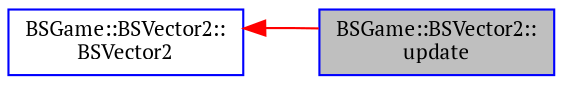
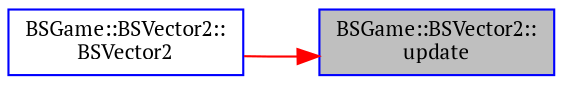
edge "BSGame::BSVector2:: update" -> "BSGame::BSVector2:: BSVector2": reversed
